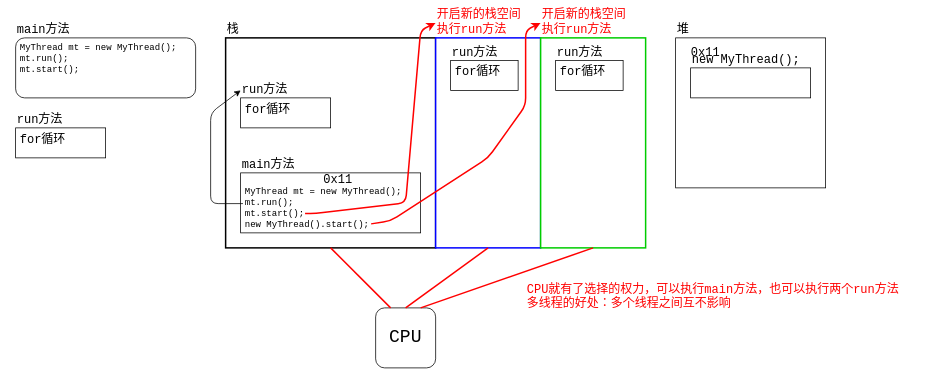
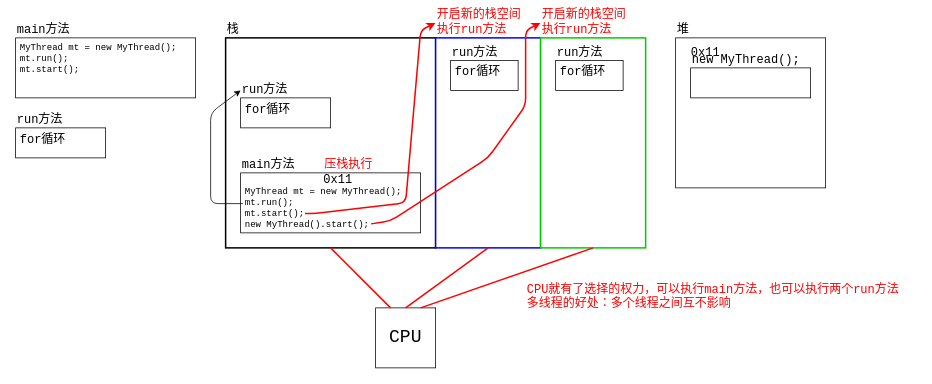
node "MyThread mt = new MyThread();mt.run();mt.start();": shape rounded rectangle -> rectangle
node "压栈执行": added
node "CPU": shape rounded rectangle -> rectangle
